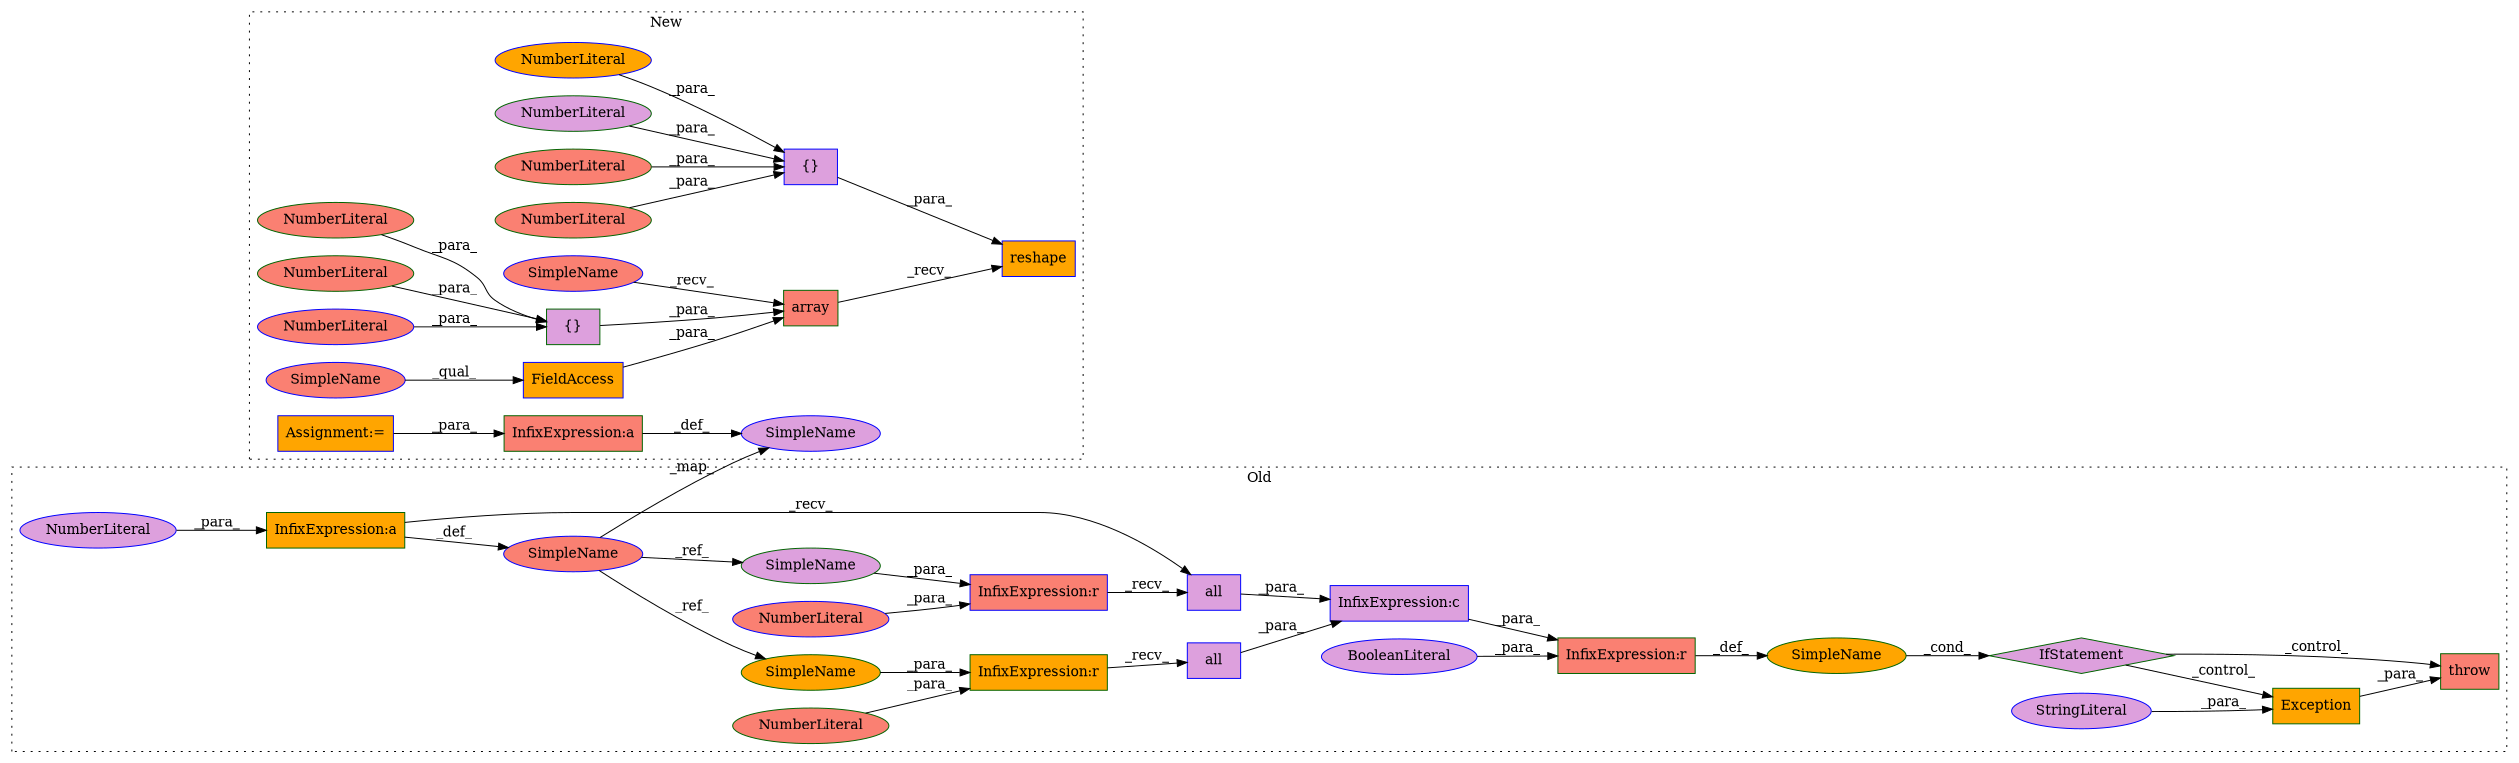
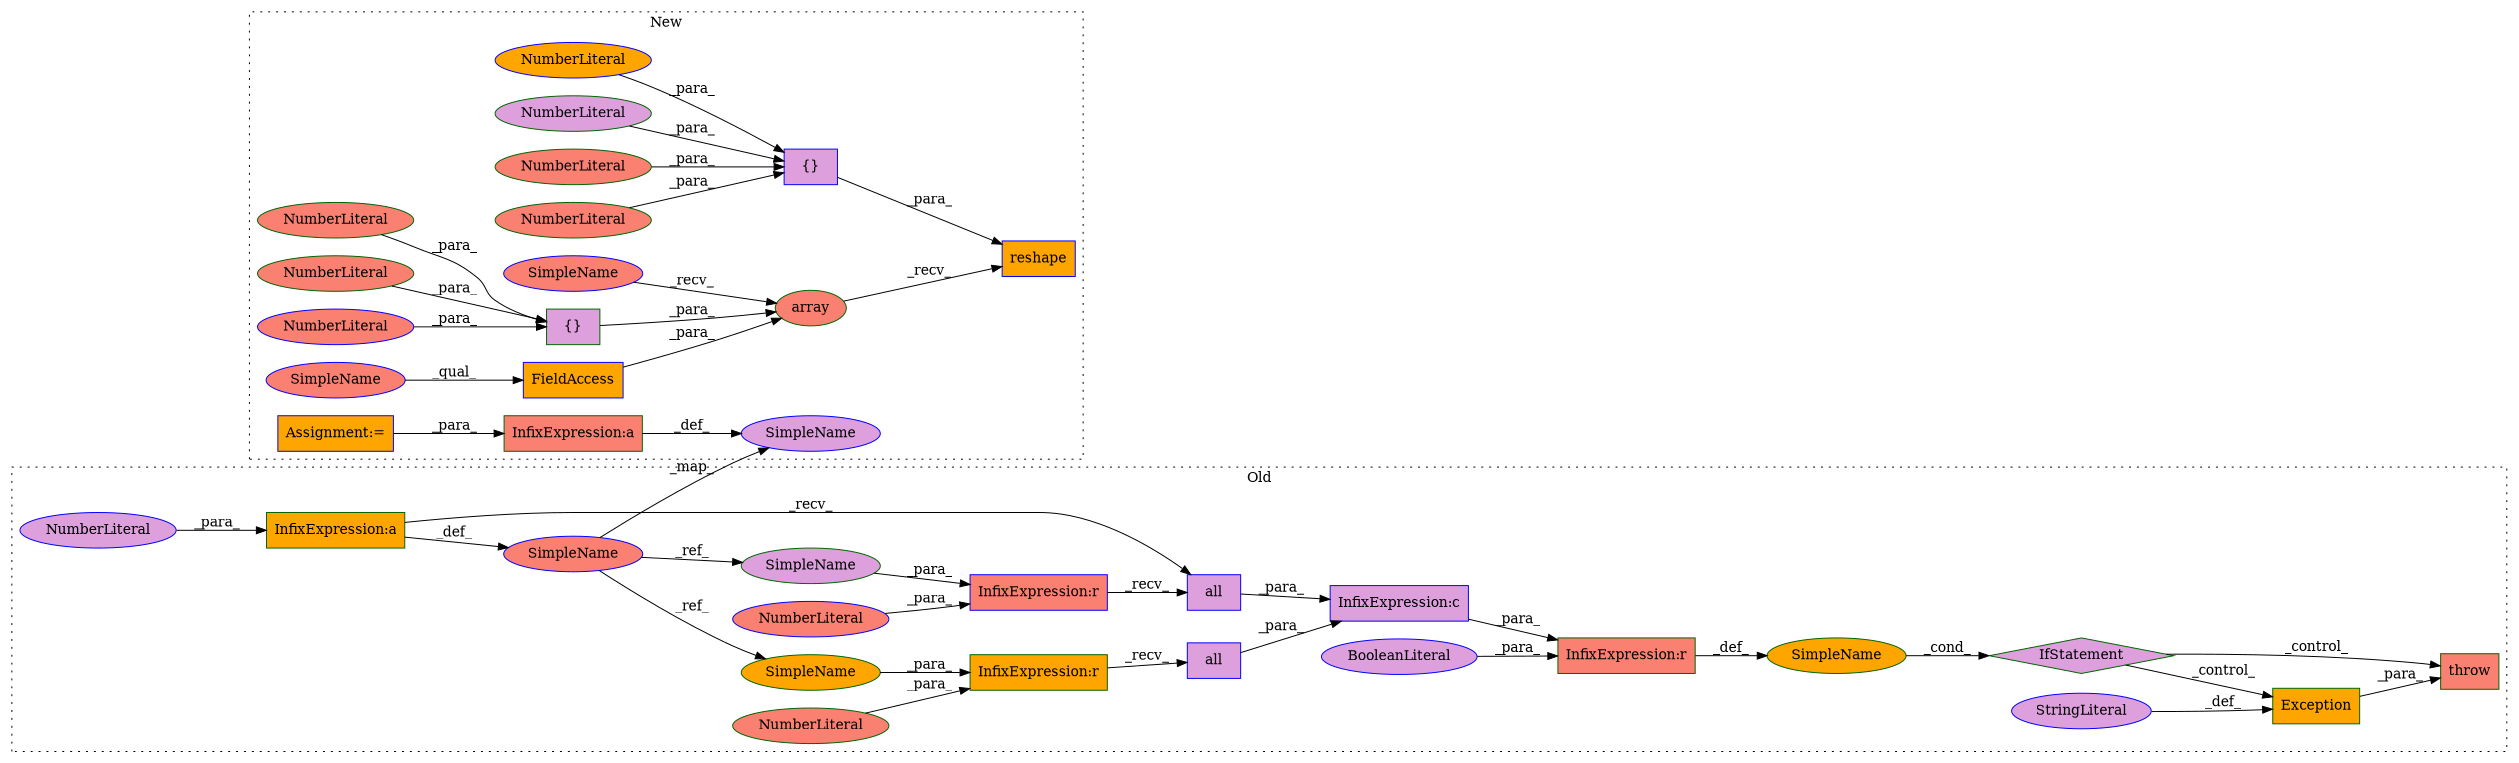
node "array": shape box -> ellipse
edge "StringLiteral" -> "Exception": label "_para_" -> "_def_"
